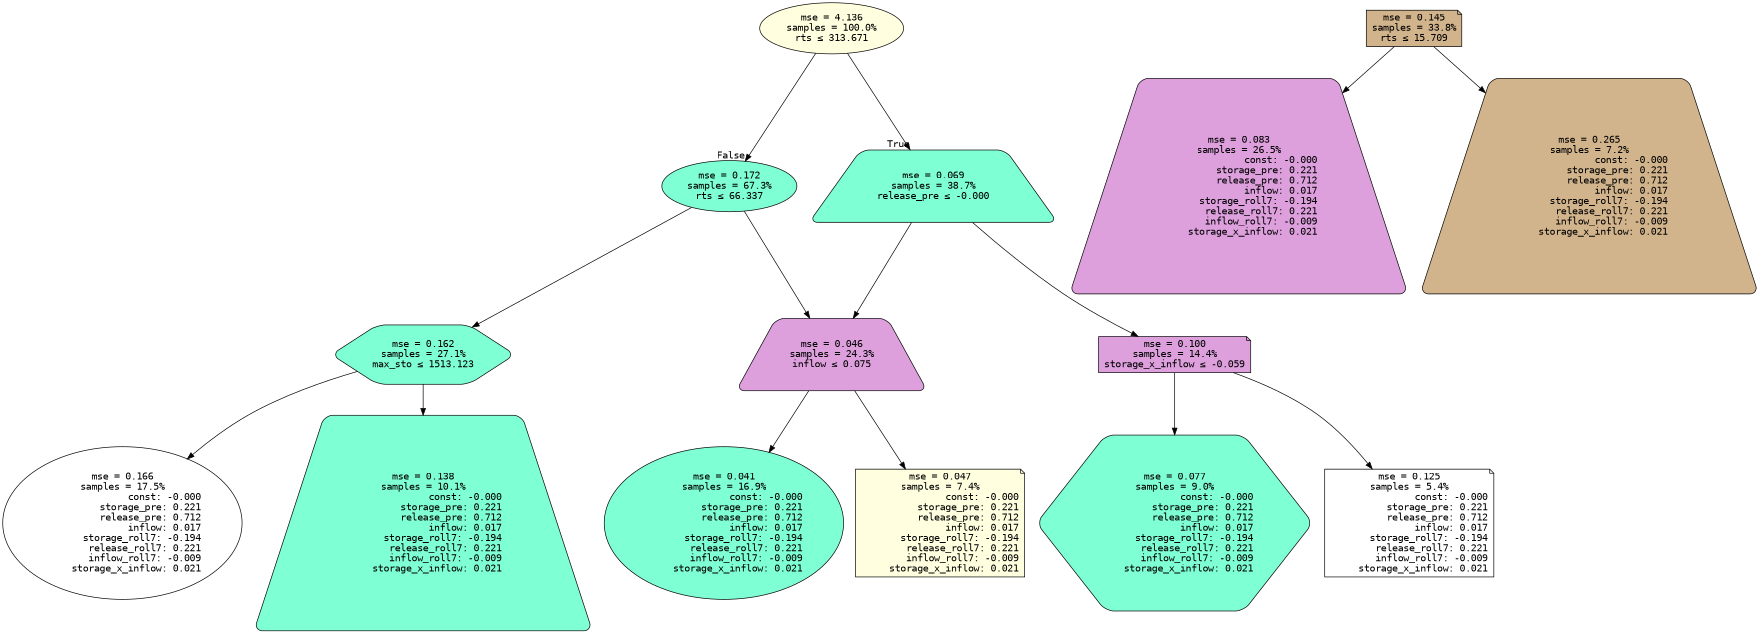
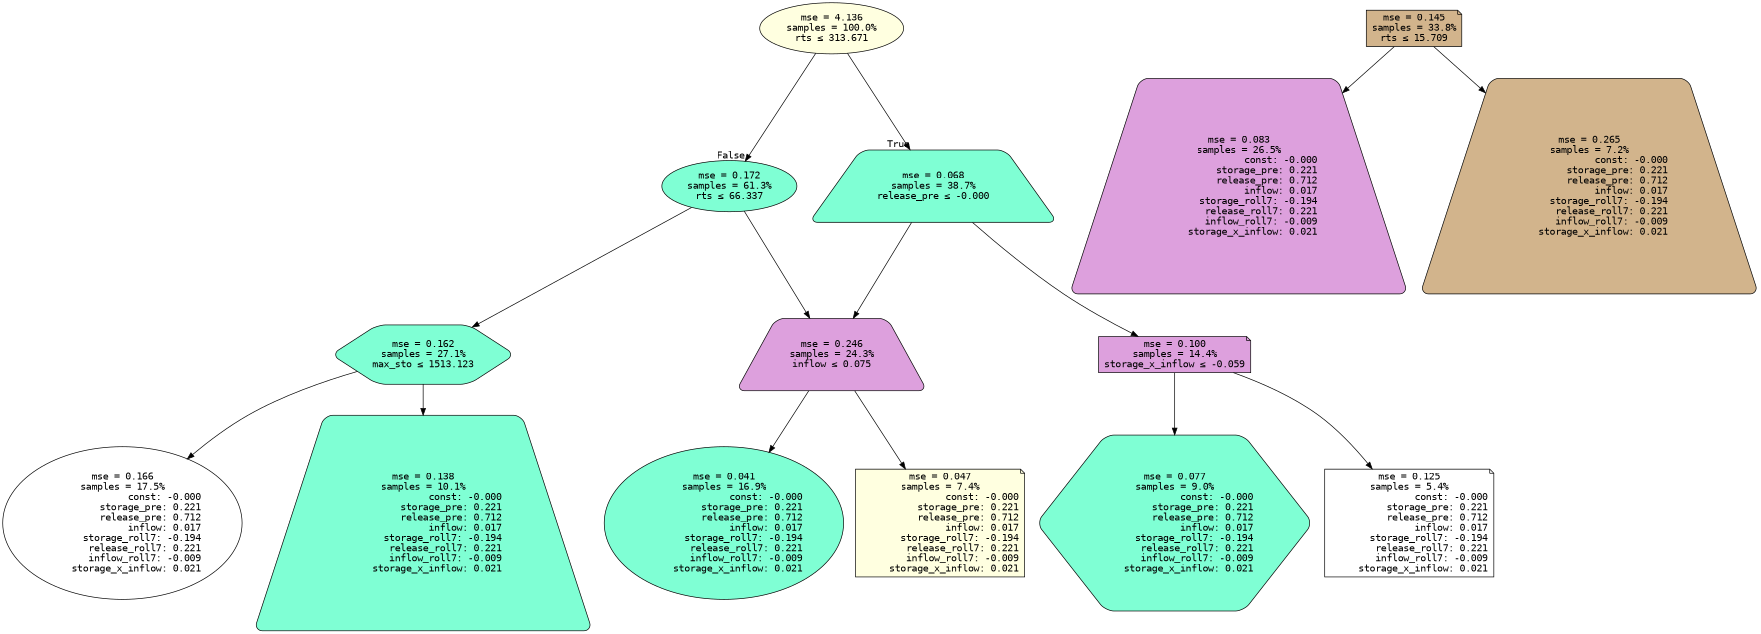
node "mse = 0.172 samples = 67.3% rts ≤ 66.337": label "mse = 0.172 samples = 67.3% rts ≤ 66.337" -> "mse = 0.172 samples = 61.3% rts ≤ 66.337"
node "mse = 0.069 samples = 38.7% release_pre ≤ -0.000": label "mse = 0.069 samples = 38.7% release_pre ≤ -0.000" -> "mse = 0.068 samples = 38.7% release_pre ≤ -0.000"
node "mse = 0.046 samples = 24.3% inflow ≤ 0.075": label "mse = 0.046 samples = 24.3% inflow ≤ 0.075" -> "mse = 0.246 samples = 24.3% inflow ≤ 0.075"
